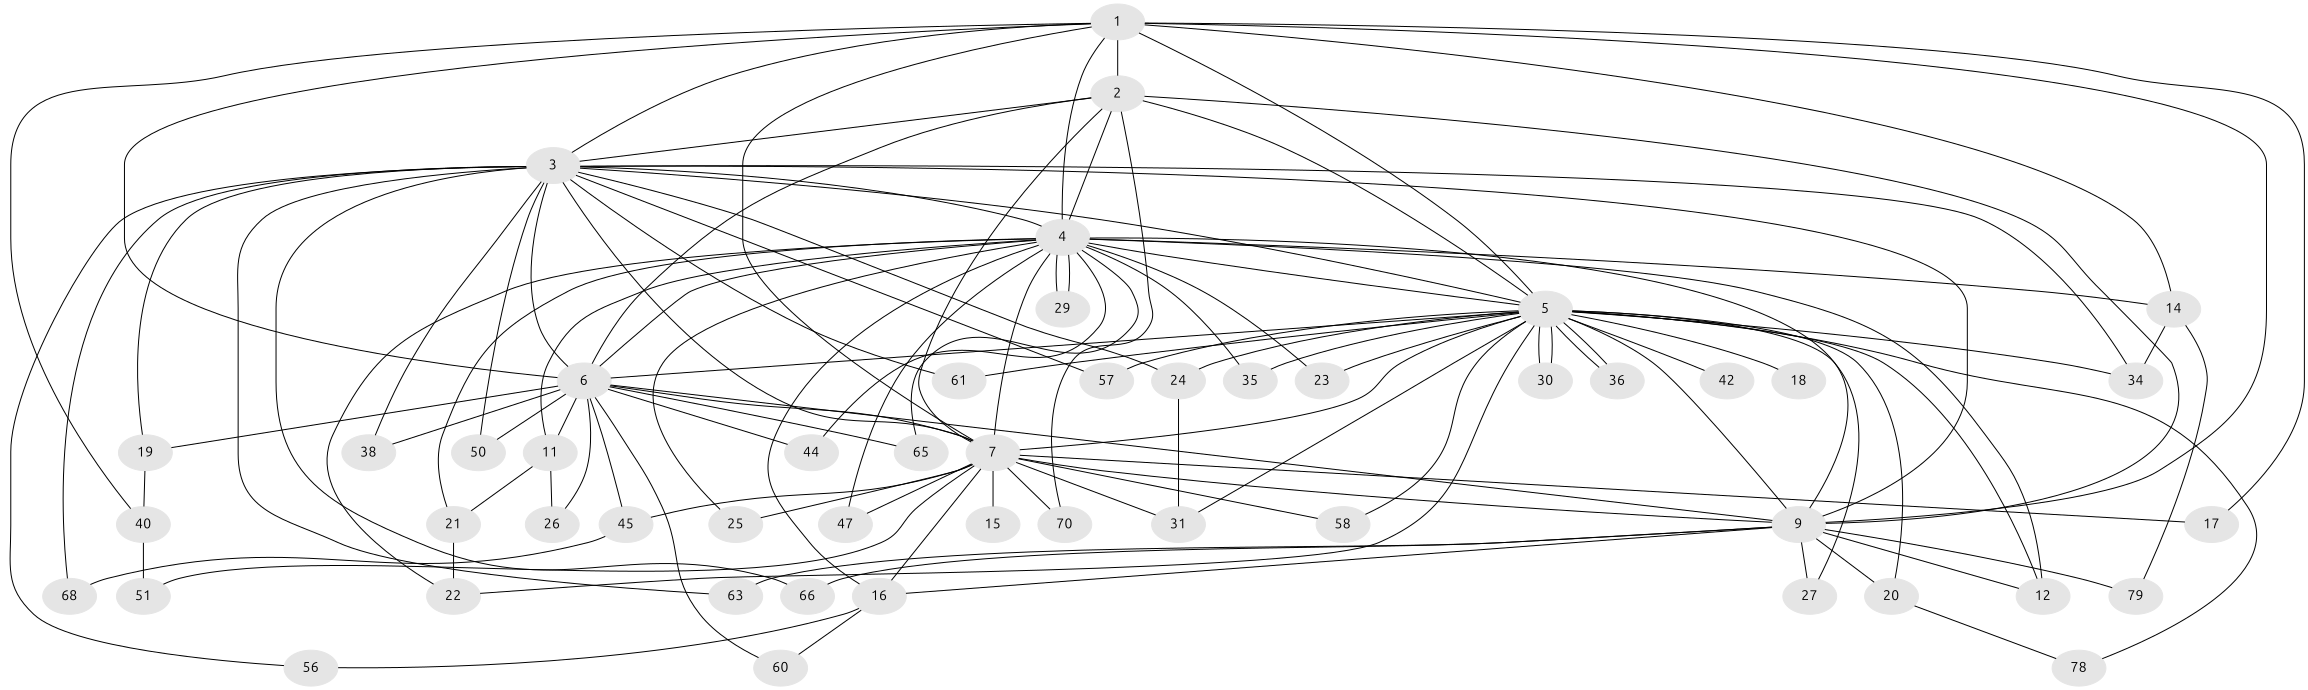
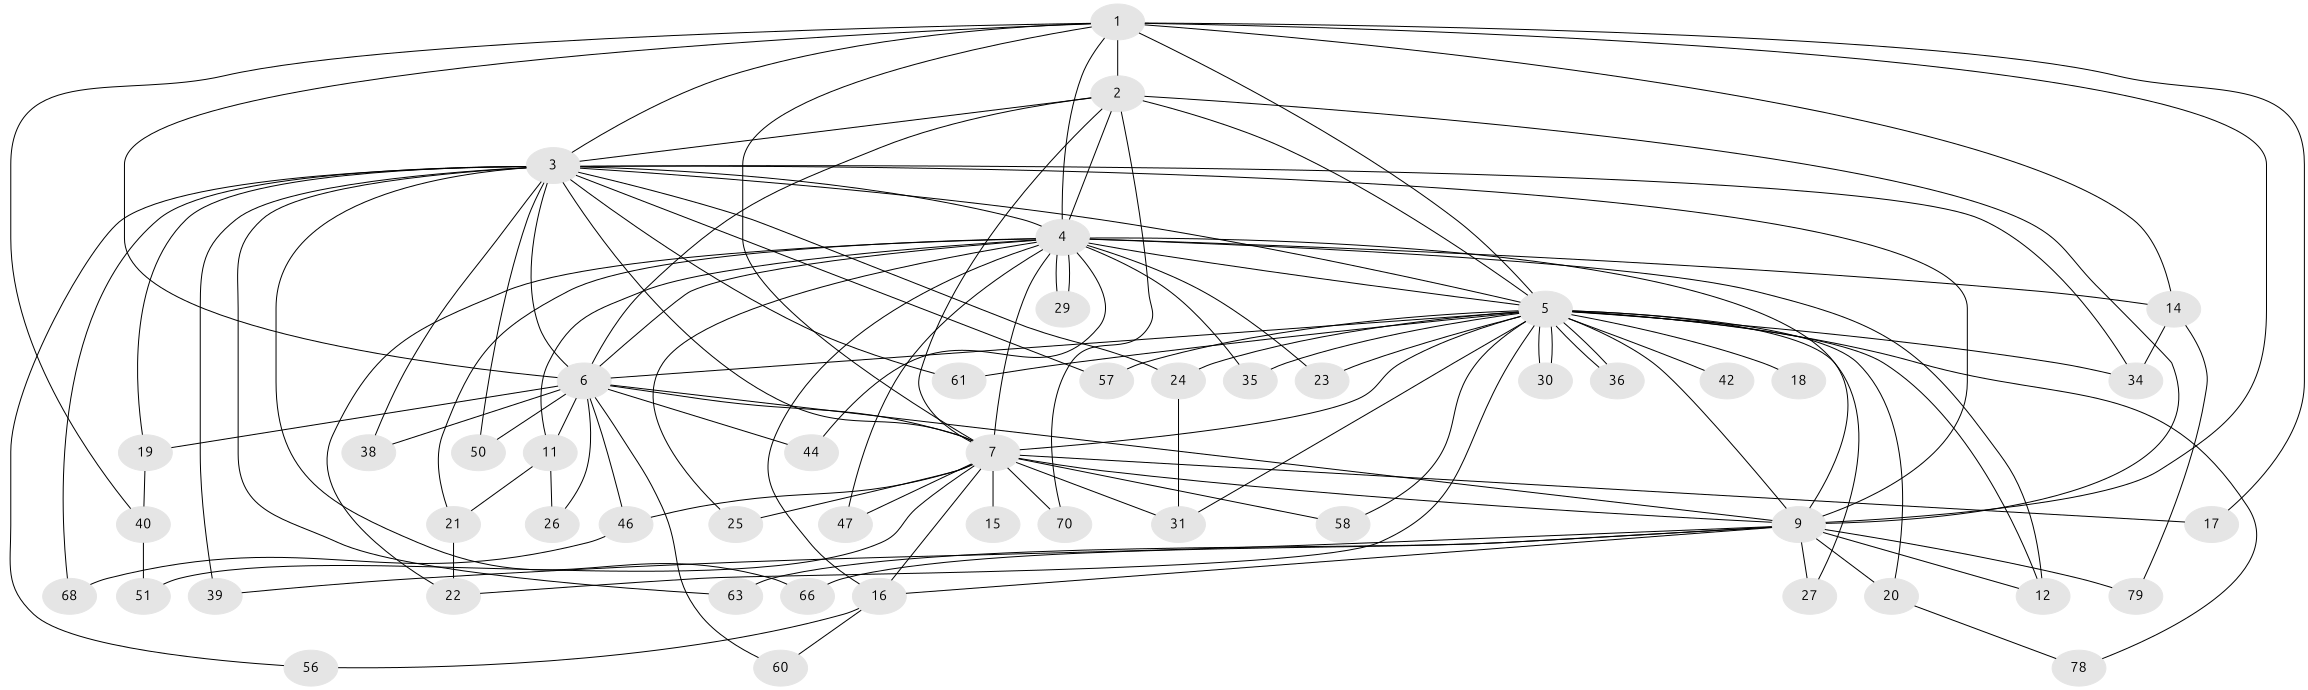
node "65": removed
node "45": label "45" -> "46"
node "39": added
